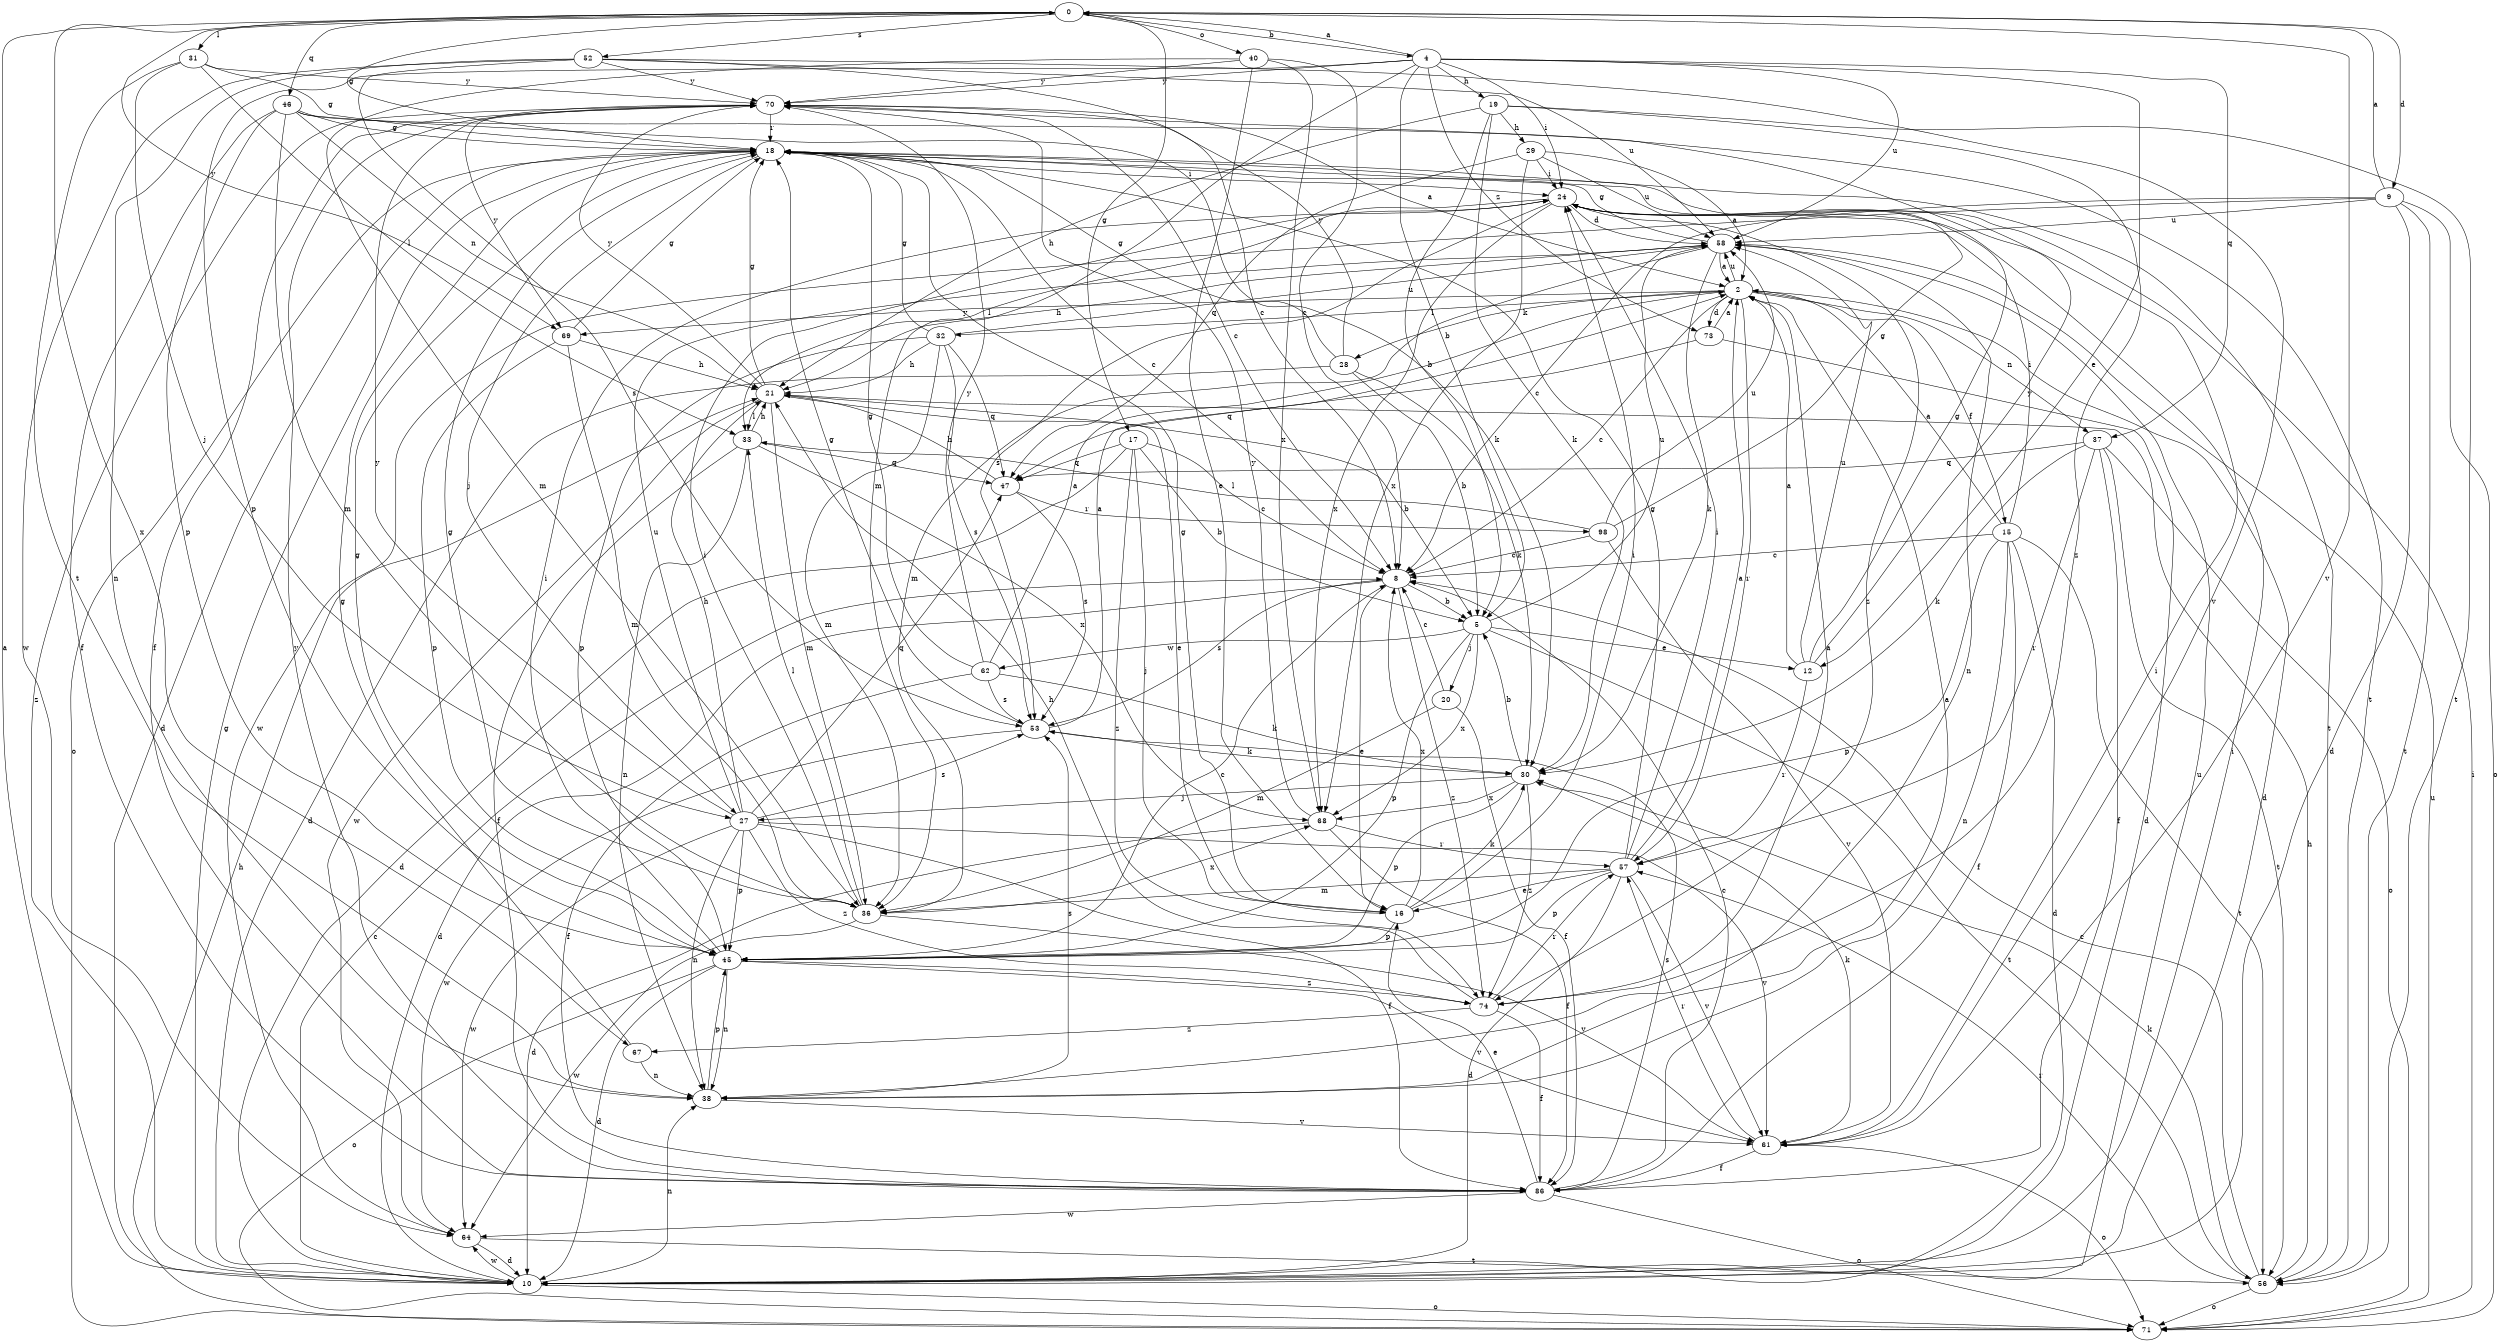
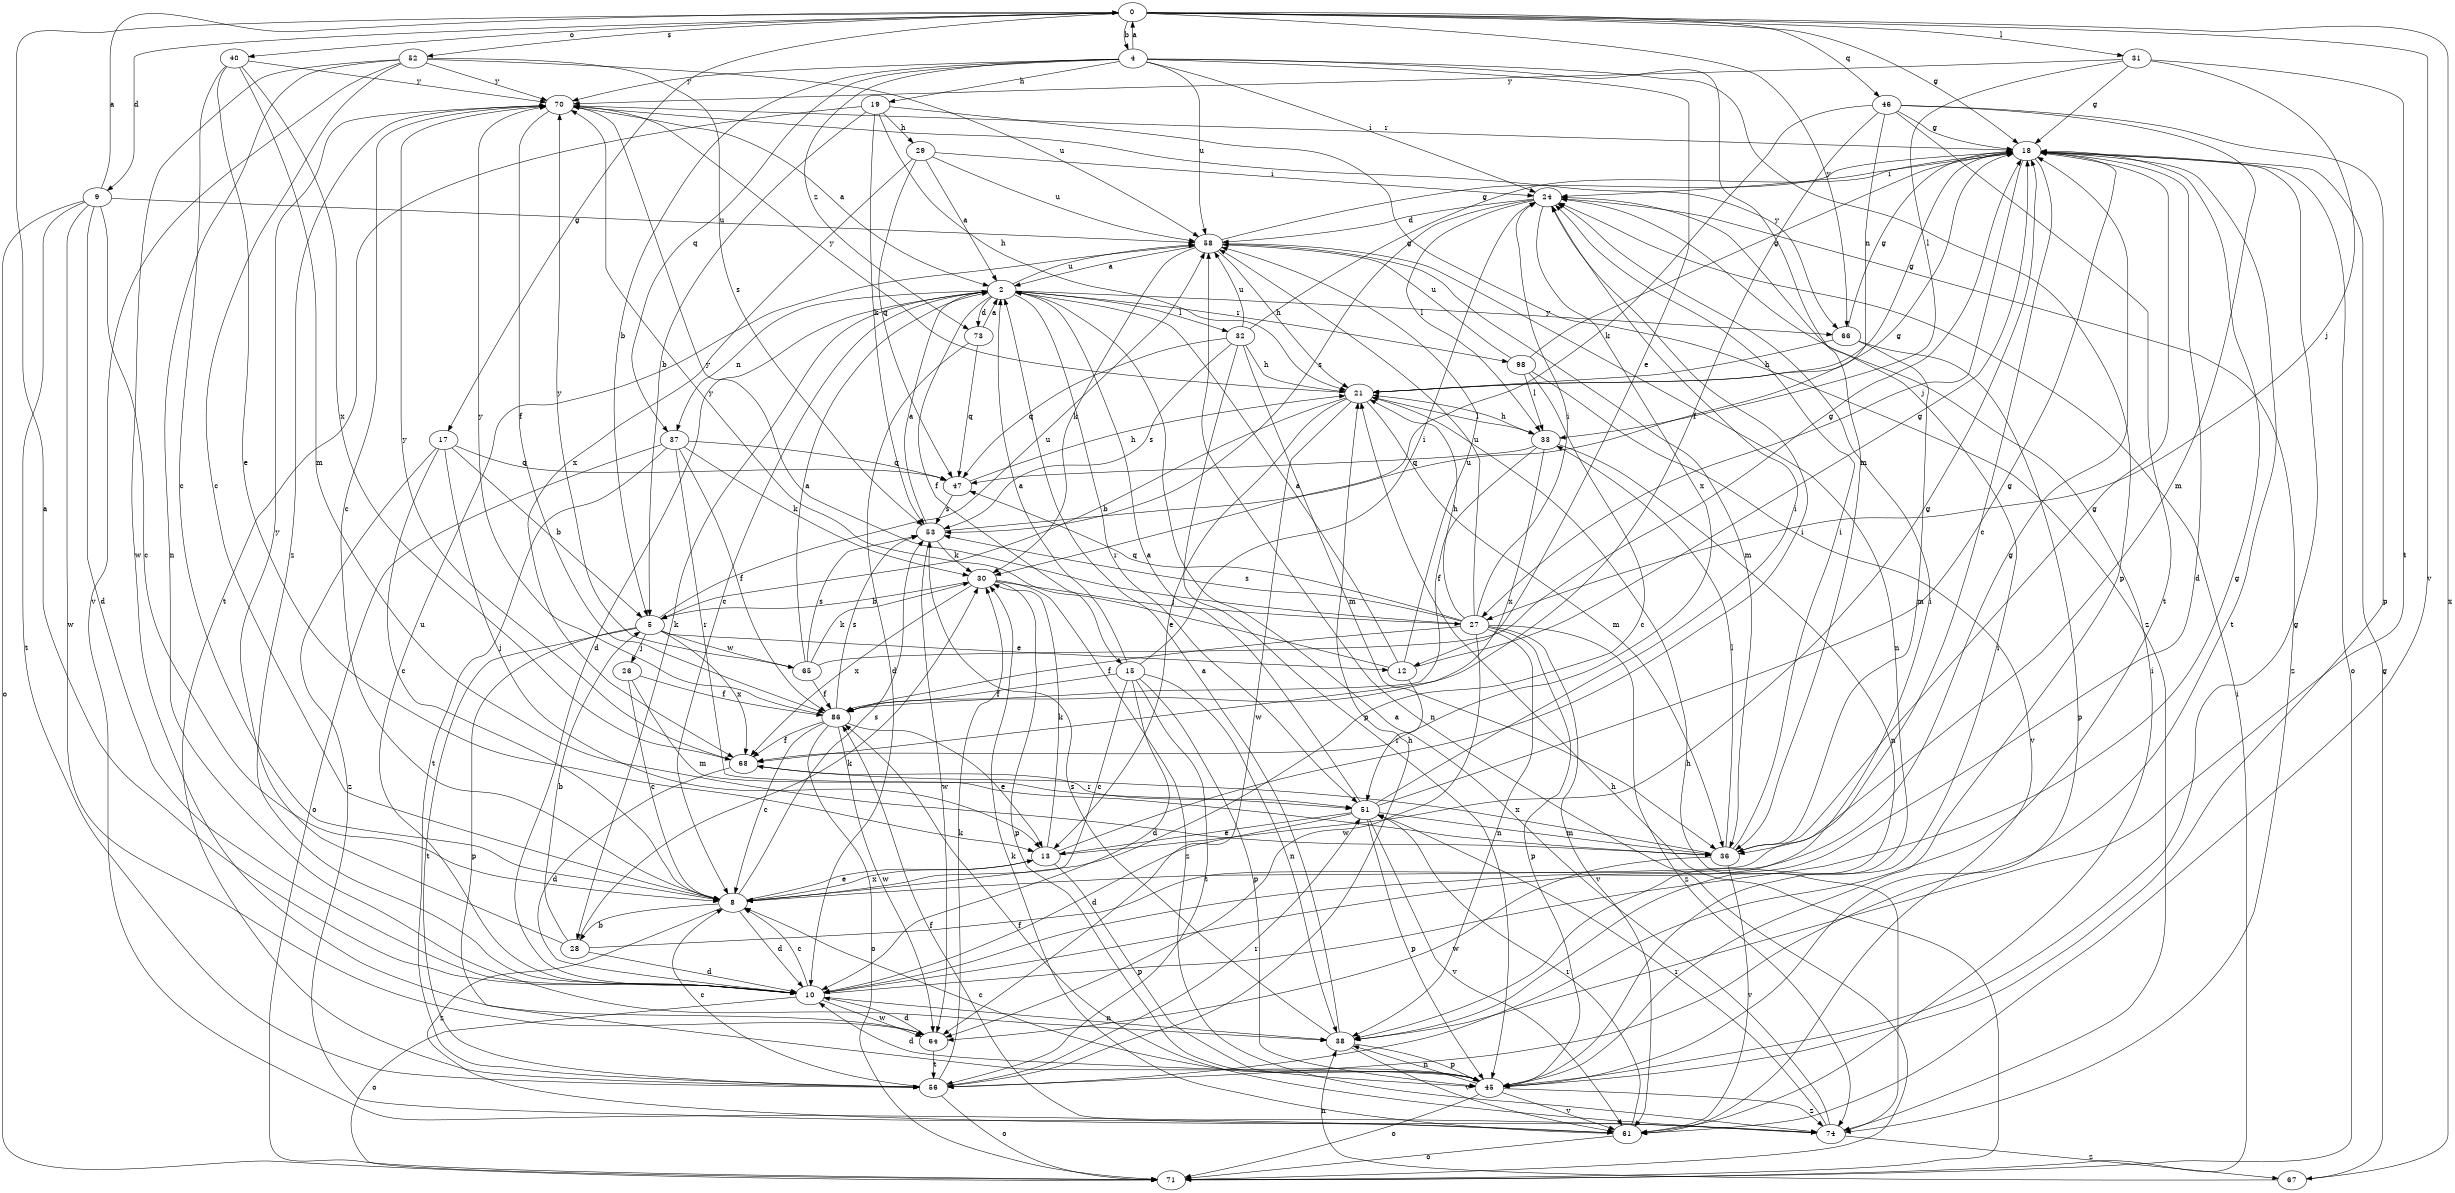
node "69": label "69" -> "66"
edge "27" -> "24": added, label "i"
edge "19" -> "30": now "19" -> "53"
edge "47" -> "98": now "2" -> "98"
edge "8" -> "5": now "8" -> "28"
node "62": label "62" -> "65"
node "20": label "20" -> "26"
edge "17" -> "10": removed, label "d"
edge "71" -> "58": label "u" -> "n"
node "57": label "57" -> "51"
node "16": label "16" -> "13"
edge "68" -> "86": reversed
